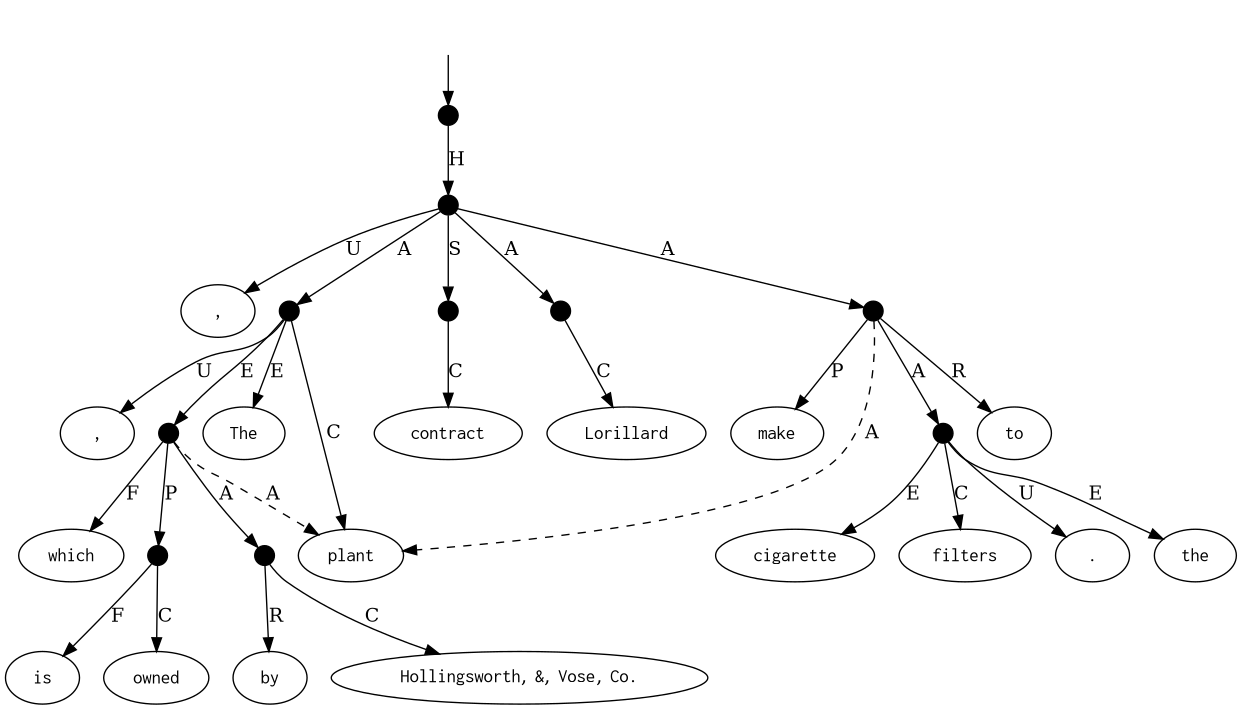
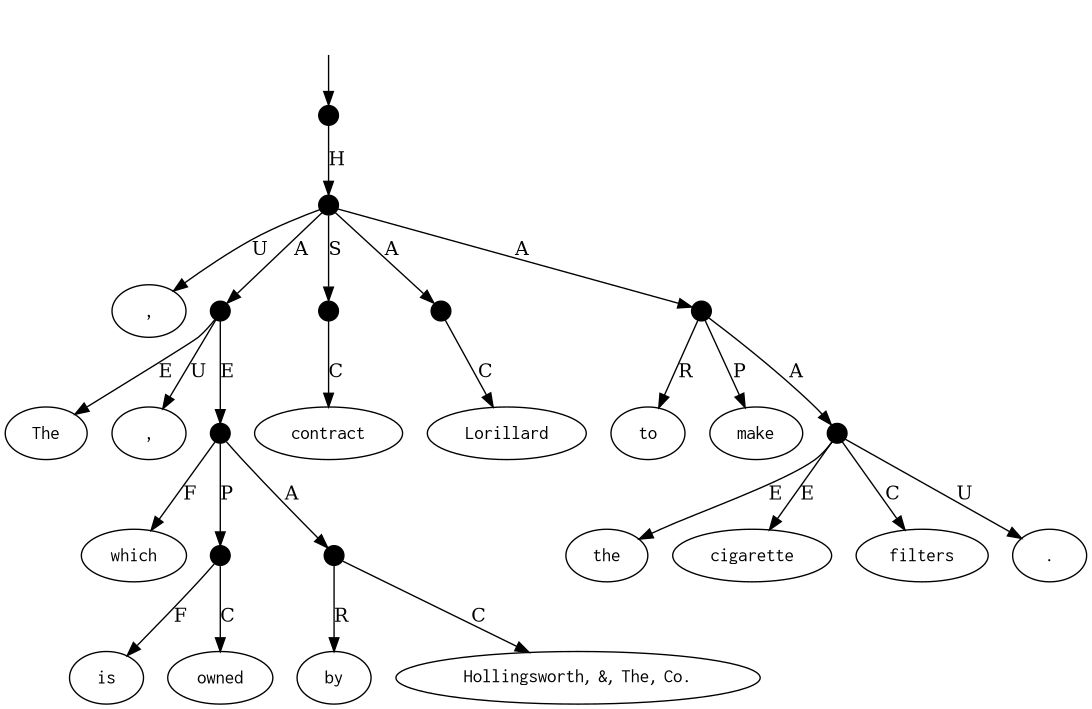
node "plant": removed
node "Hollingsworth": text "Vose" -> "The"
